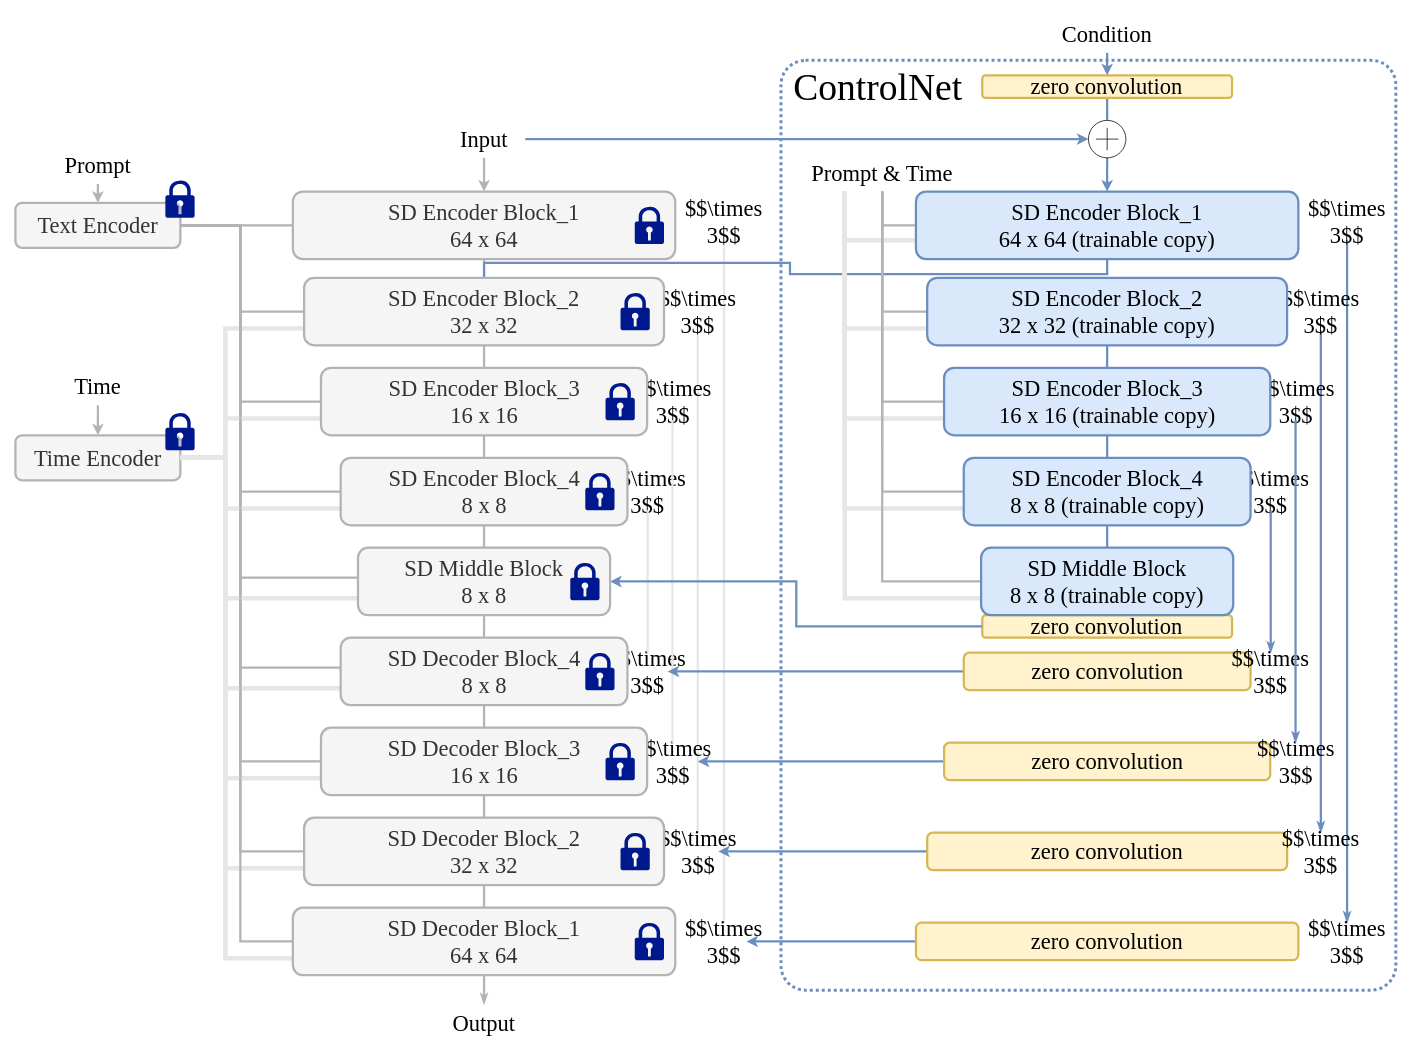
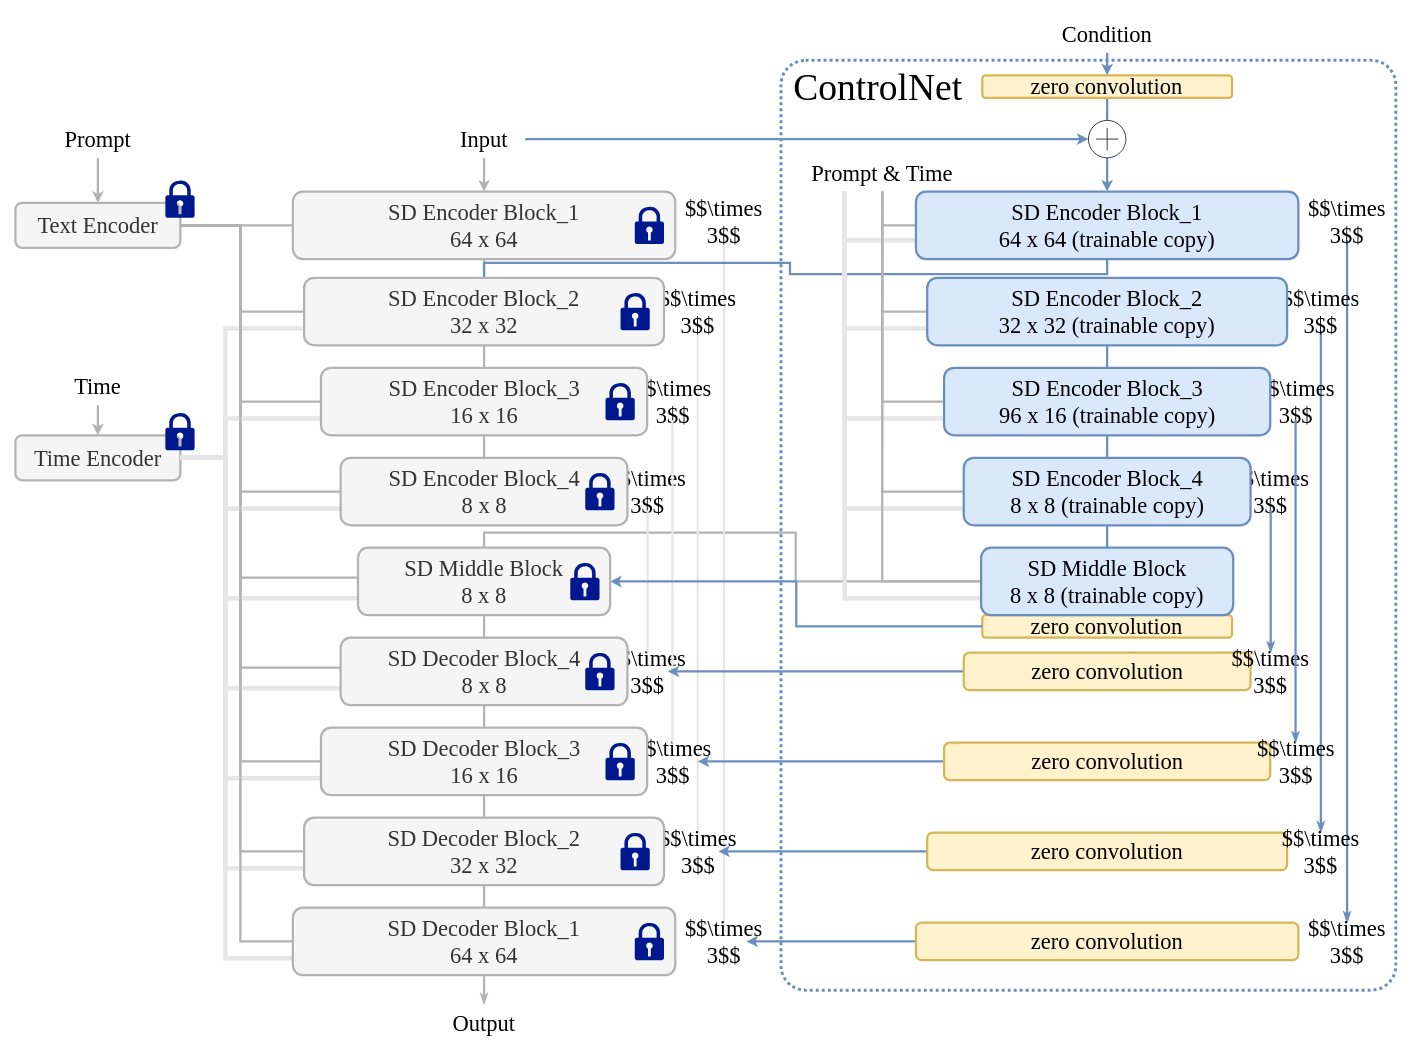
node "Prompt": moved (98, 165) -> (98, 139)
node "SD Encoder Block_3 16 x 16 (trainable copy)": label "SD Encoder Block_3 16 x 16 (trainable copy)" -> "SD Encoder Block_3 96 x 16 (trainable copy)"
edge "SD Encoder Block_4 8 x 8" -- "SD Middle Block 8 x 8": now "SD Middle Block 8 x 8 (trainable copy)" -- "SD Middle Block 8 x 8"
